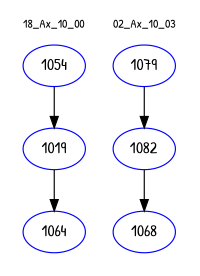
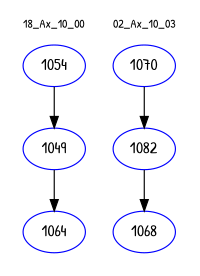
node "1079": label "1079" -> "1070"
node "1019": label "1019" -> "1049"
